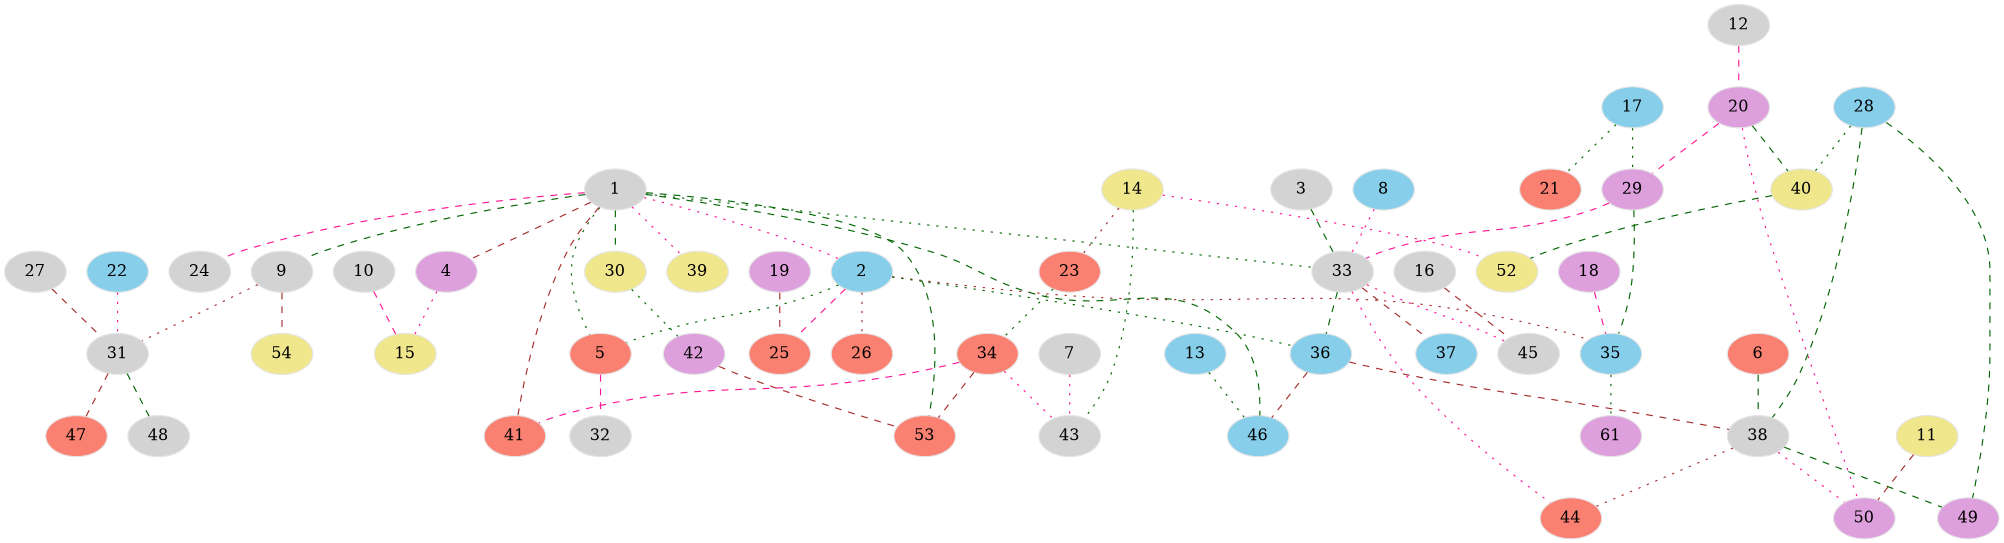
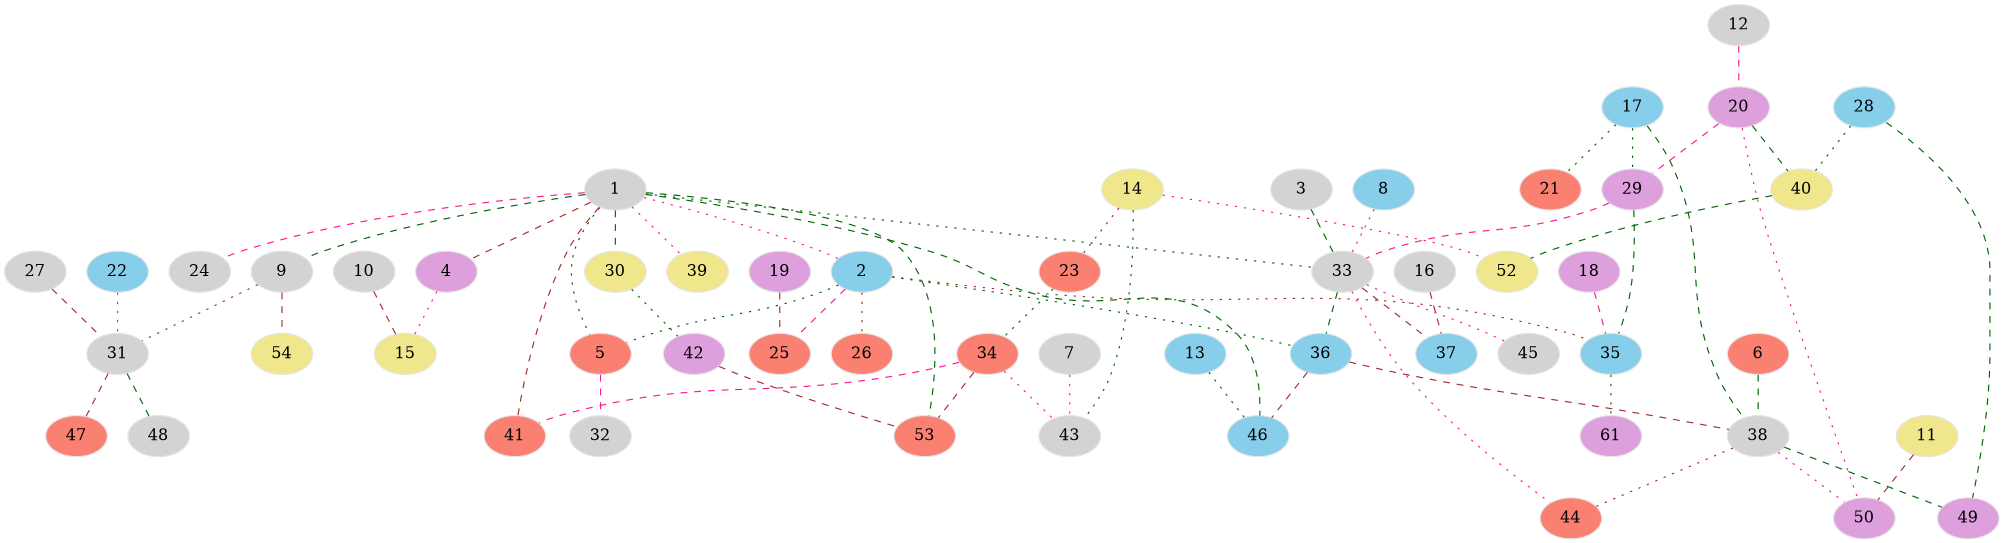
edge "28" -- "38": now "17" -- "38"
edge "16" -- "45": now "16" -- "37"
edge "10" -- "15": color deeppink -> brown
